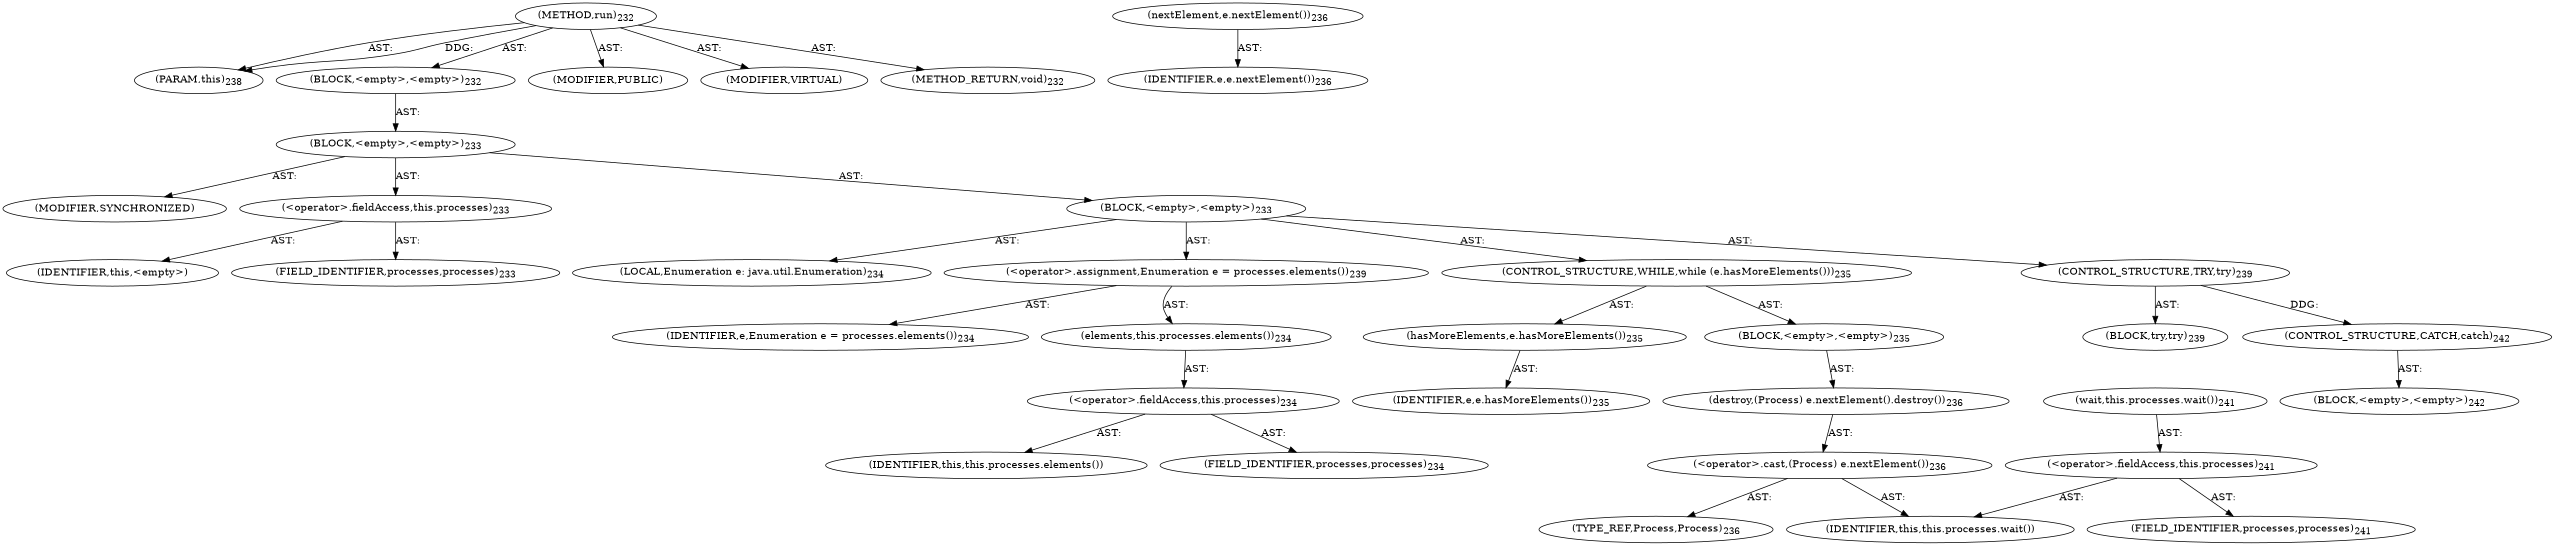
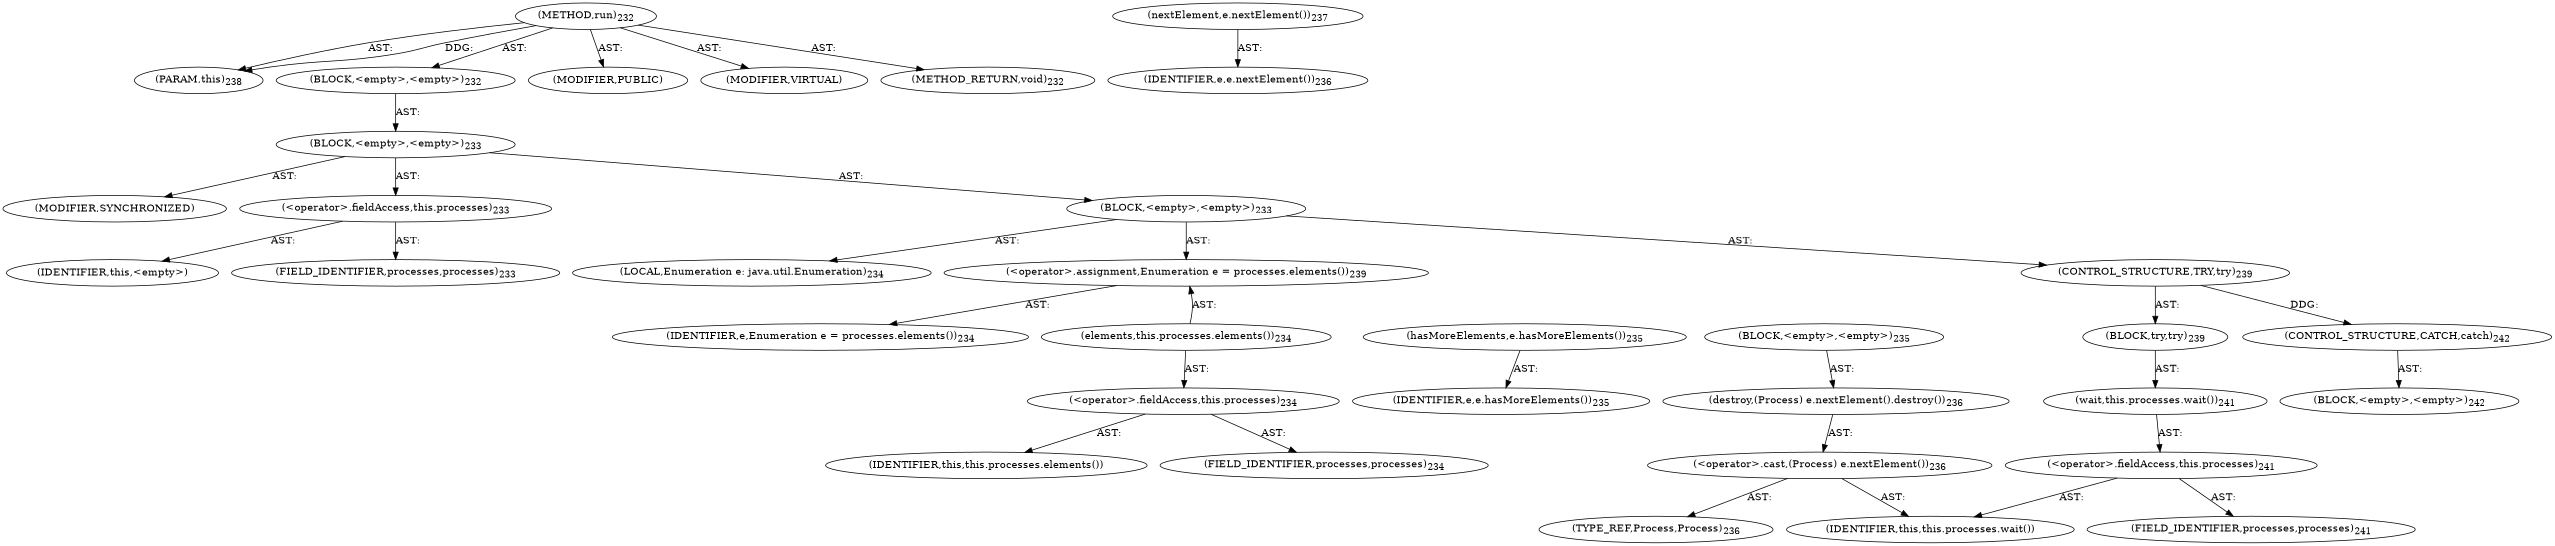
node "(nextElement,e.nextElement())": text "236" -> "237"
node "(CONTROL_STRUCTURE,WHILE,while (e.hasMoreElements()))": removed
edge "(<operator>.assignment,Enumeration e = processes.elements())" -> "(elements,this.processes.elements())": reversed
edge "(BLOCK,try,try)" -> "(wait,this.processes.wait())": added, label "AST:"
